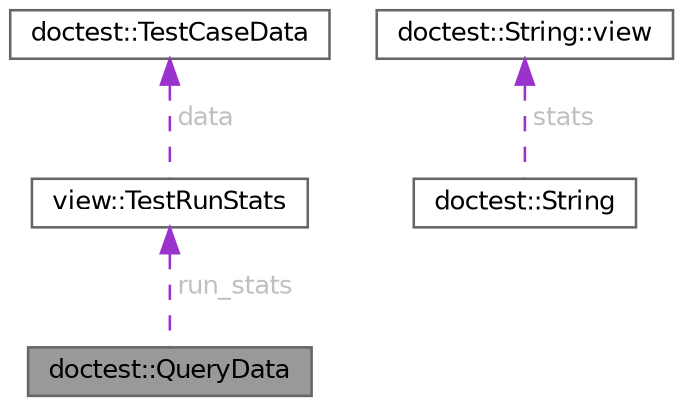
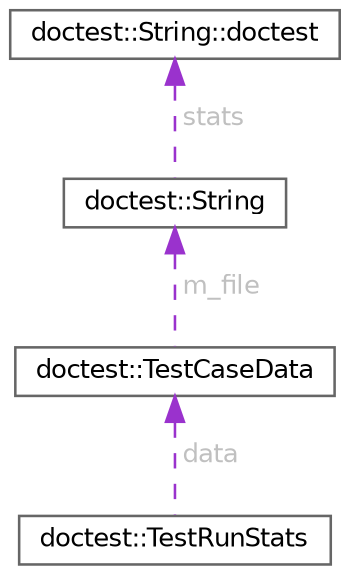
node "doctest::String::view": label "doctest::String::view" -> "doctest::String::doctest"
node "view::TestRunStats": label "view::TestRunStats" -> "doctest::TestRunStats"
edge "doctest::TestCaseData" -> "doctest::String": added, label "m_file"
node "doctest::QueryData": removed
